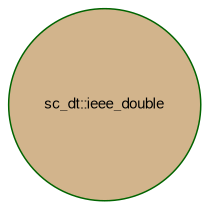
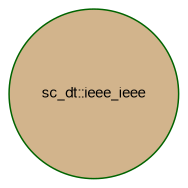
node "sc_dt::ieee_double": label "sc_dt::ieee_double" -> "sc_dt::ieee_ieee"
